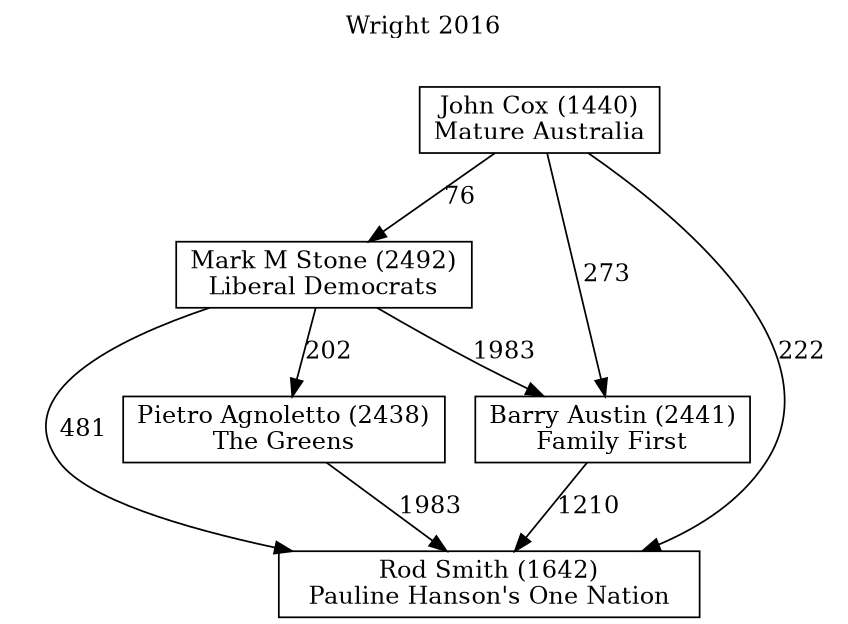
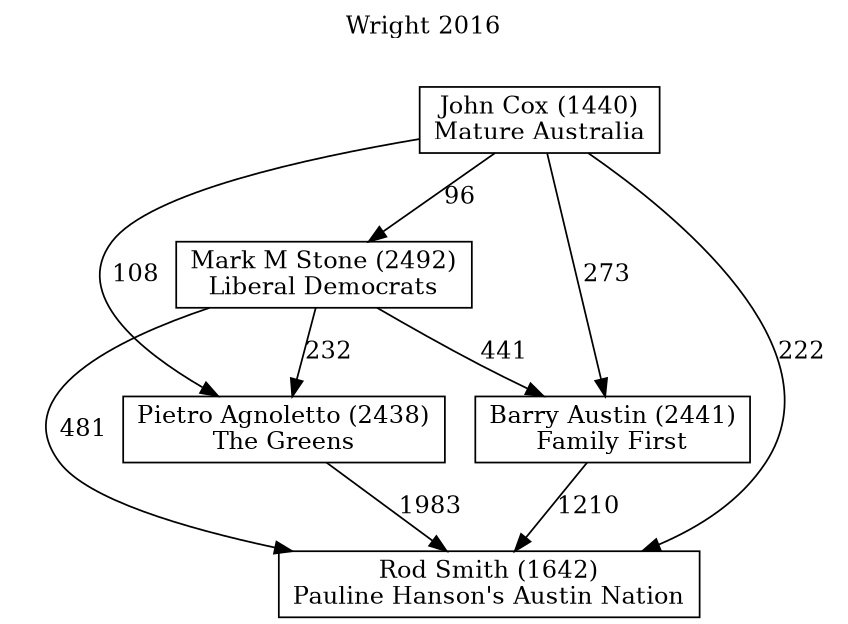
edge "John Cox (1440) Mature Australia" -> "Mark M Stone (2492) Liberal Democrats": label "76" -> "96"
edge "John Cox (1440) Mature Australia" -> "Pietro Agnoletto (2438) The Greens": added, label "108"
edge "Mark M Stone (2492) Liberal Democrats" -> "Pietro Agnoletto (2438) The Greens": label "202" -> "232"
edge "Mark M Stone (2492) Liberal Democrats" -> "Barry Austin (2441) Family First": label "1983" -> "441"
node "Rod Smith (1642) Pauline Hanson's One Nation": label "Rod Smith (1642) Pauline Hanson's One Nation" -> "Rod Smith (1642) Pauline Hanson's Austin Nation"
